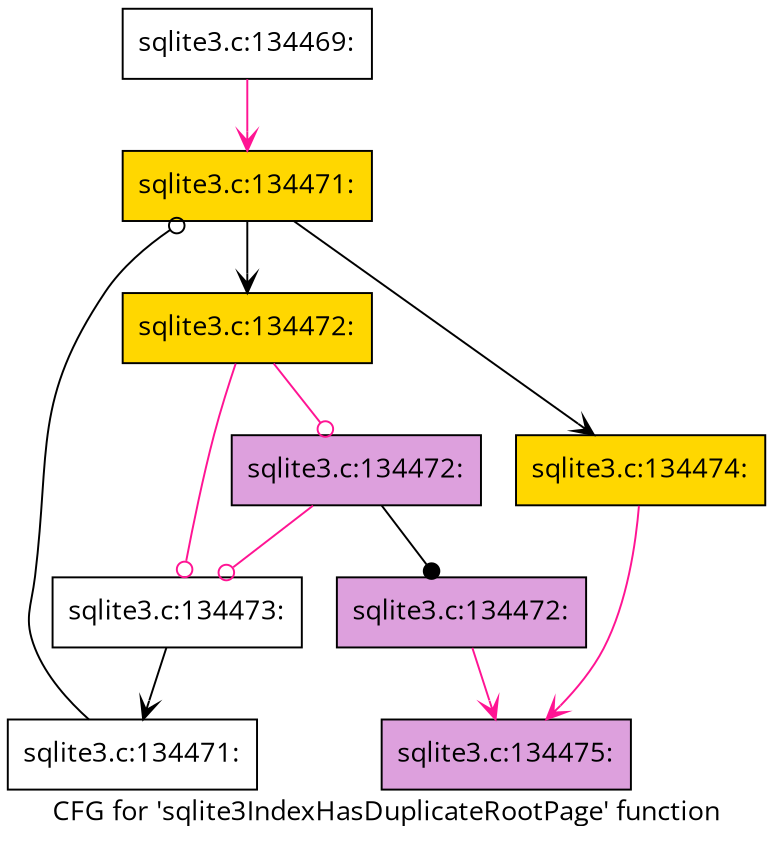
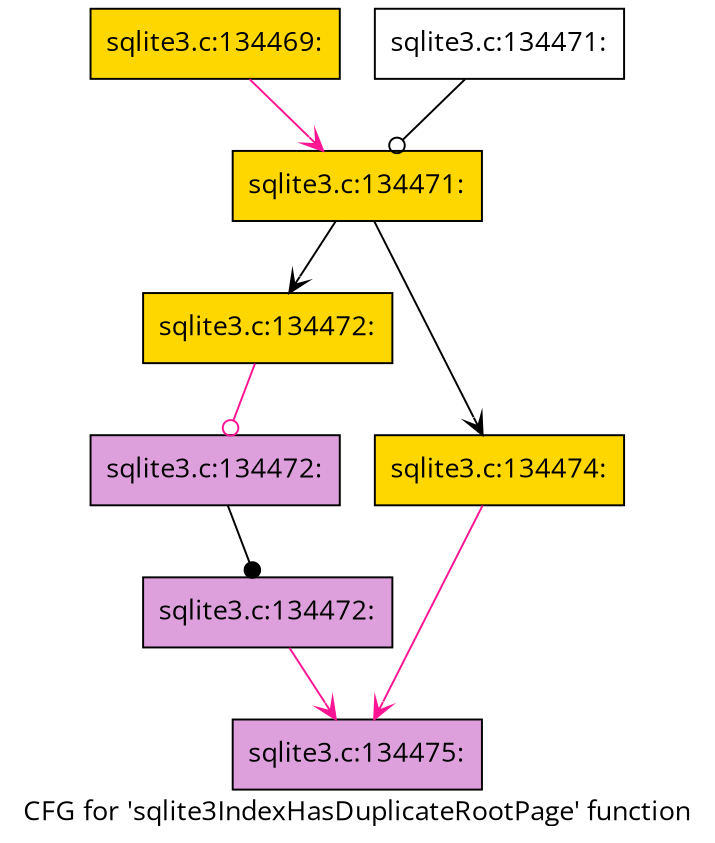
node "sqlite3.c:134469:": fillcolor white -> gold
node "sqlite3.c:134473:": removed
